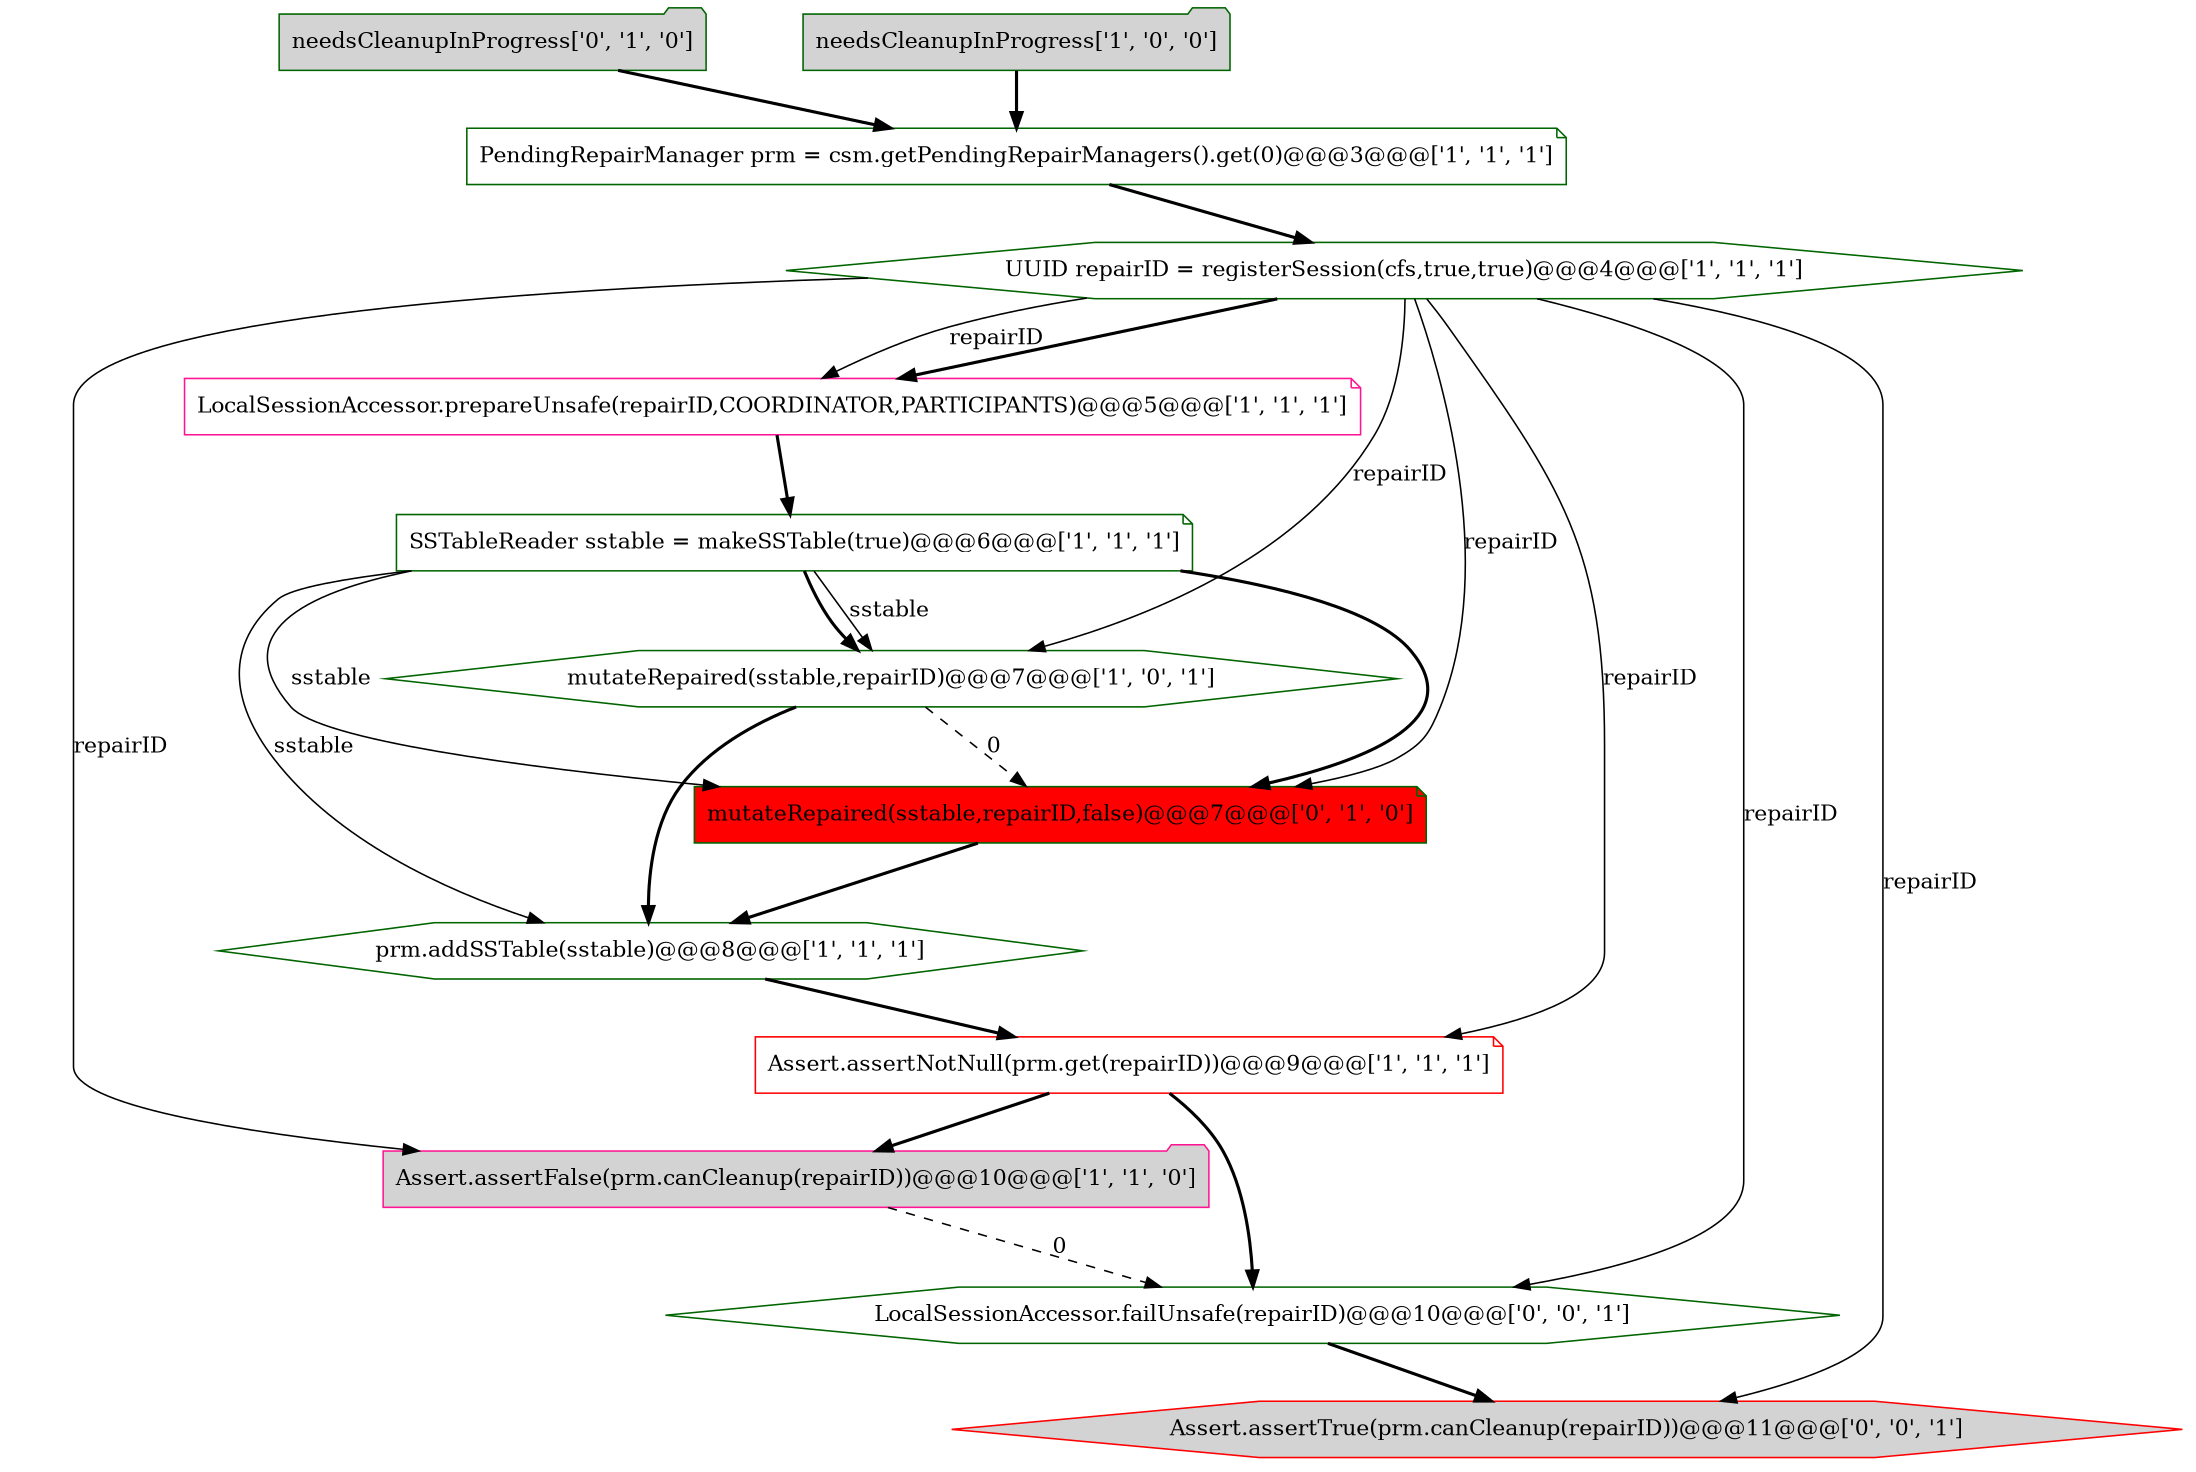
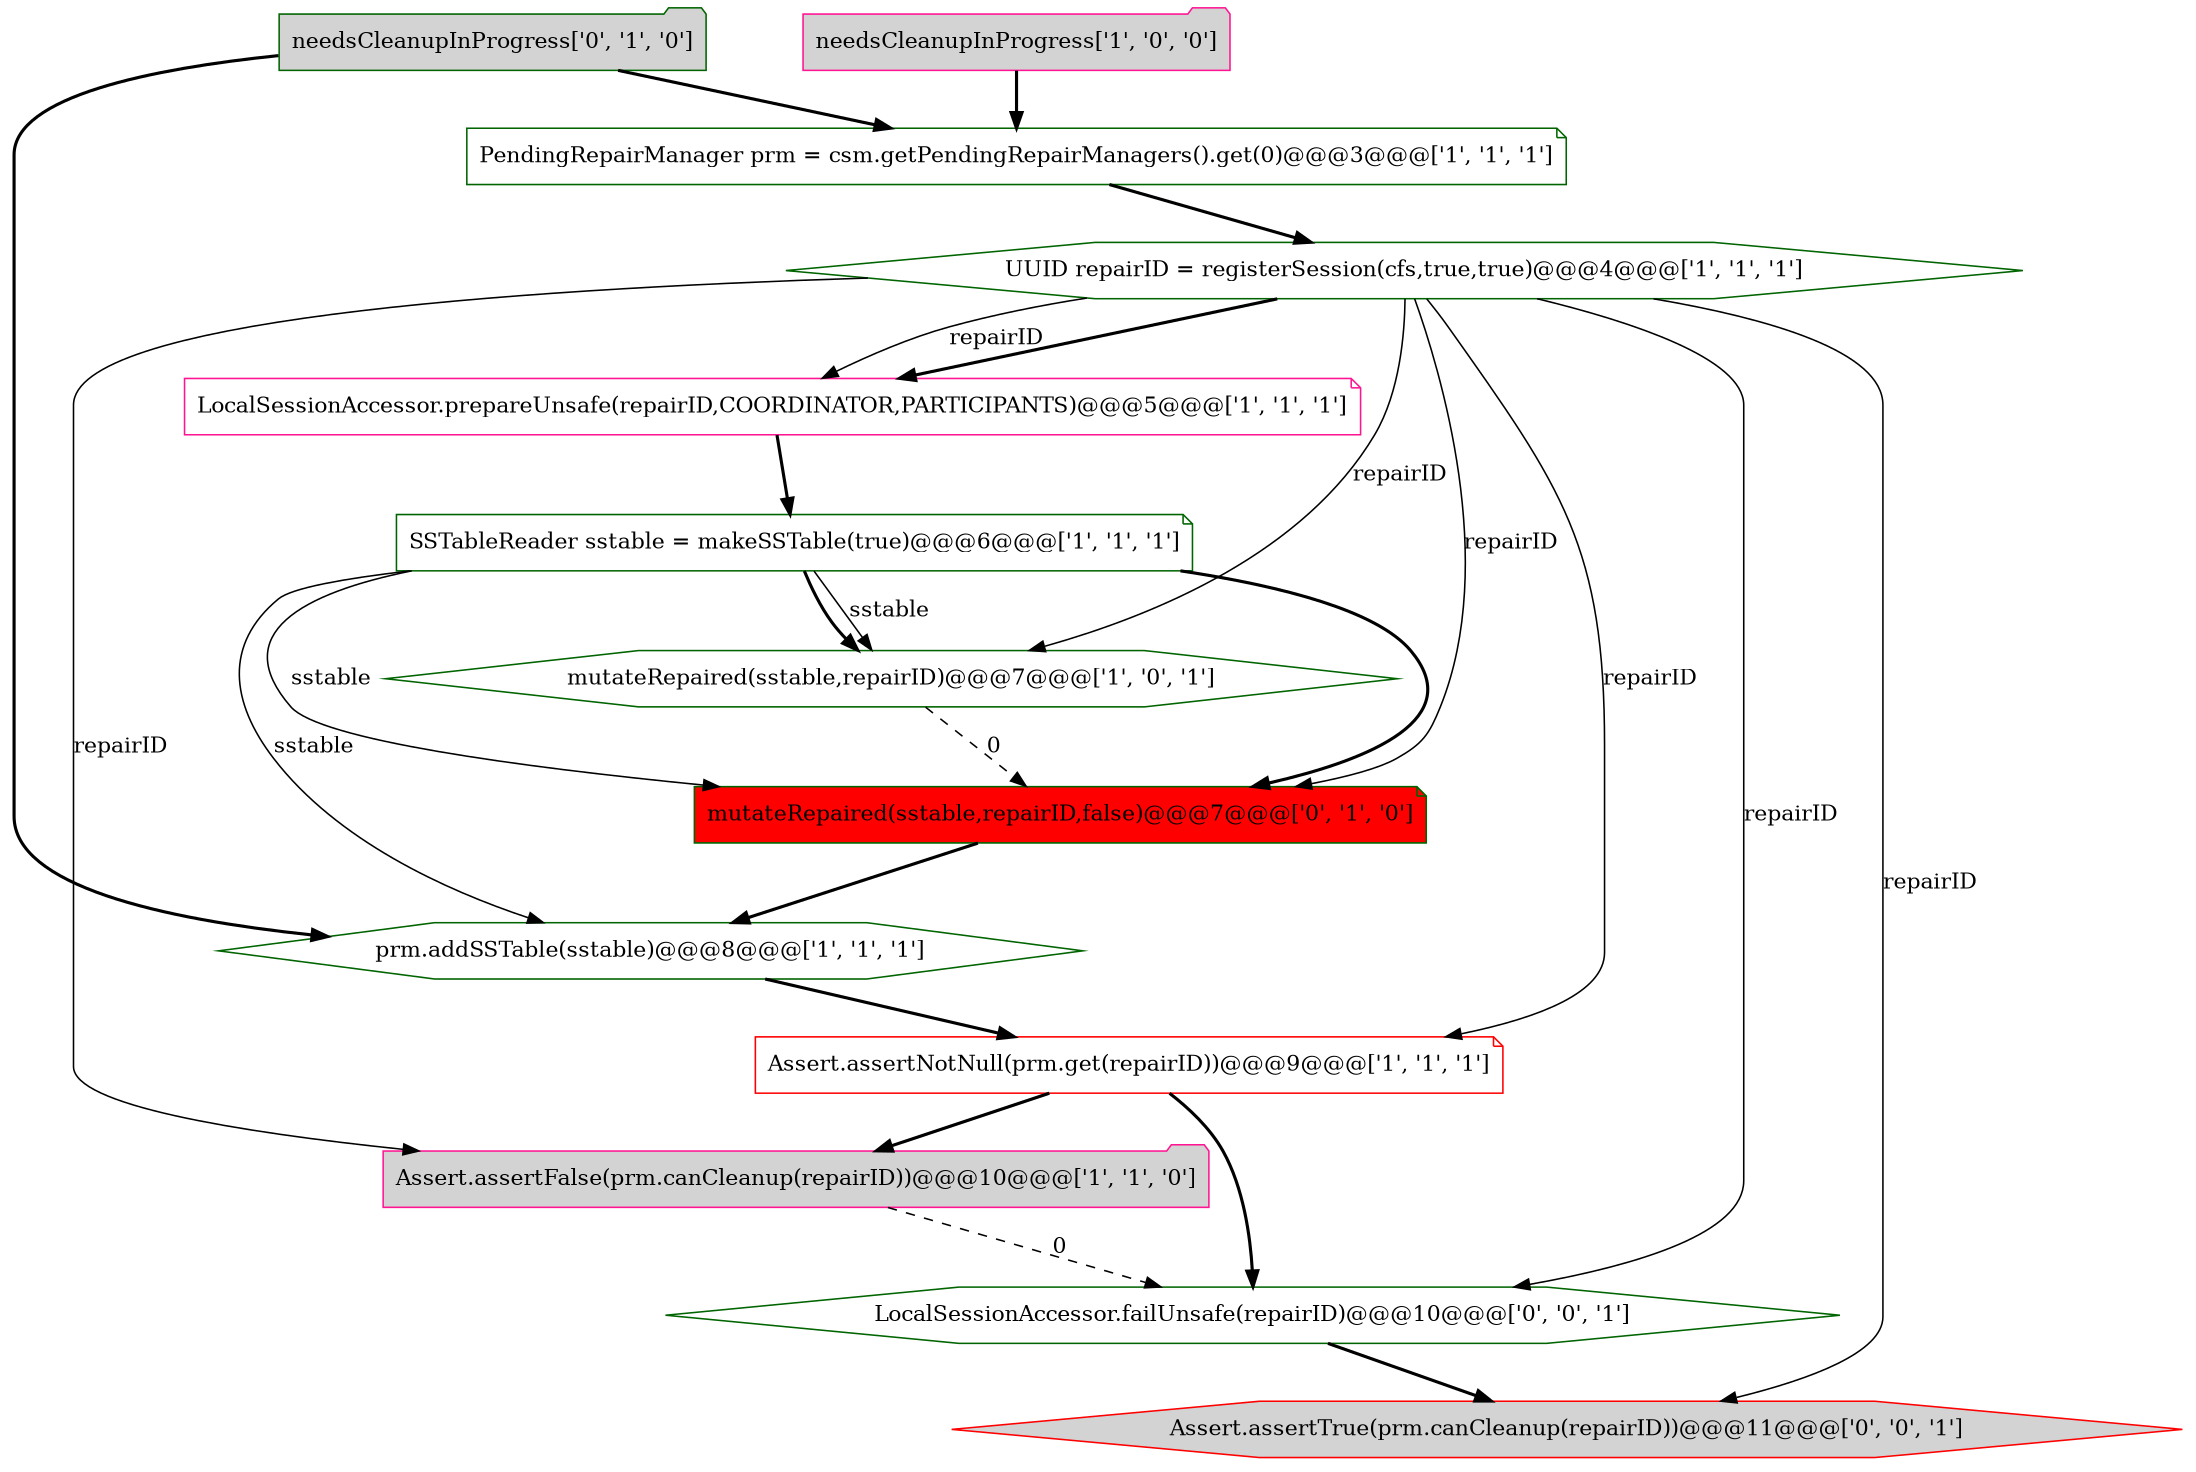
node "needsCleanupInProgress['1', '0', '0']": color darkgreen -> deeppink
edge "mutateRepaired(sstable,repairID)@@@7@@@['1', '0', '1']" -> "prm.addSSTable(sstable)@@@8@@@['1', '1', '1']": now "needsCleanupInProgress['0', '1', '0']" -> "prm.addSSTable(sstable)@@@8@@@['1', '1', '1']"
